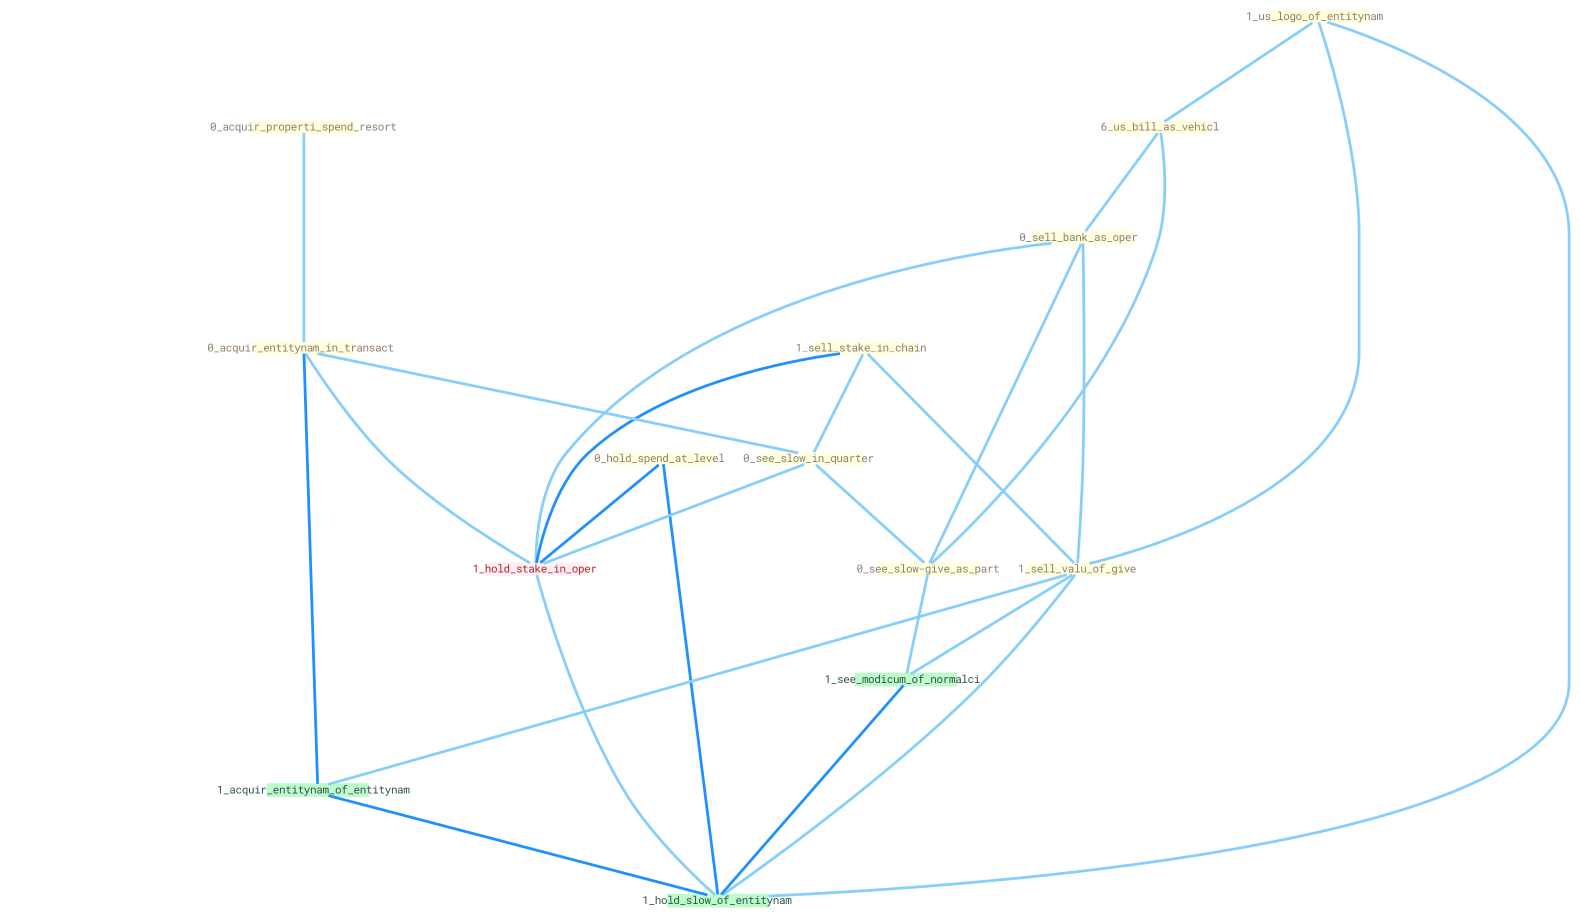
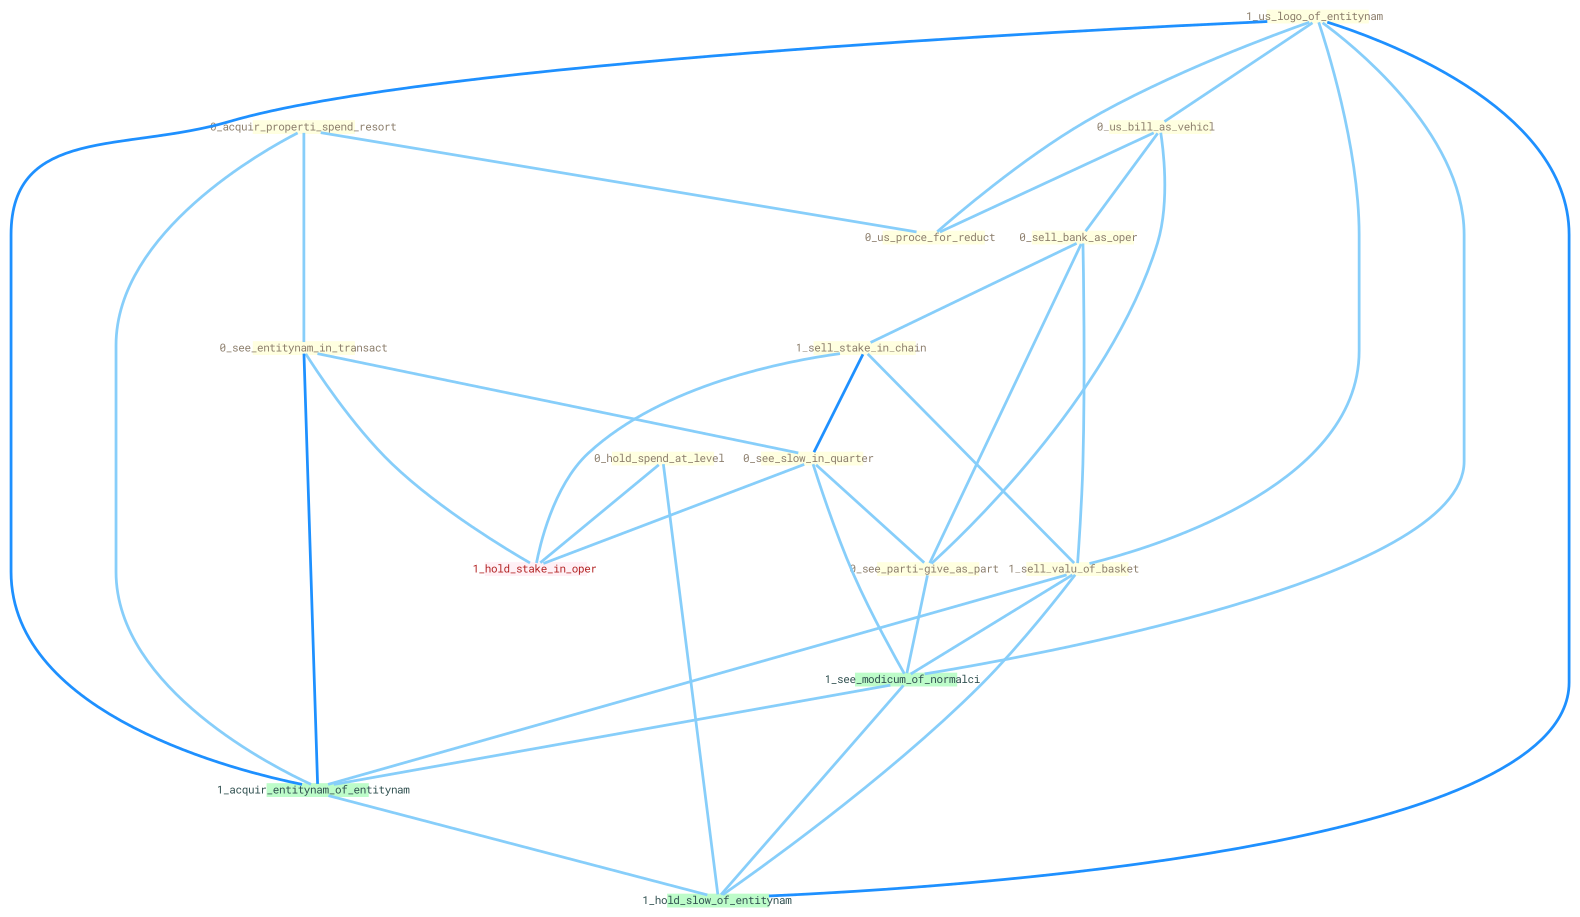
edge "1_us_logo_of_entitynam" -- "1_acquir_entitynam_of_entitynam": added
node "6_us_bill_as_vehicl": label "6_us_bill_as_vehicl" -> "0_us_bill_as_vehicl"
node "0_us_proce_for_reduct": added
edge "0_sell_bank_as_oper" -- "1_hold_stake_in_oper": now "0_sell_bank_as_oper" -- "1_sell_stake_in_chain"
node "0_acquir_entitynam_in_transact": label "0_acquir_entitynam_in_transact" -> "0_see_entitynam_in_transact"
edge "1_sell_stake_in_chain" -- "0_see_slow_in_quarter": color #87cefa -> #1e90ff
edge "1_sell_stake_in_chain" -- "1_hold_stake_in_oper": color #1e90ff -> #87cefa
edge "0_acquir_properti_spend_resort" -- "1_acquir_entitynam_of_entitynam": added
edge "1_us_logo_of_entitynam" -- "1_see_modicum_of_normalci": added
edge "0_hold_spend_at_level" -- "1_hold_stake_in_oper": color #1e90ff -> #87cefa
node "0_see_slow-give_as_part": label "0_see_slow-give_as_part" -> "0_see_parti-give_as_part"
node "1_sell_valu_of_give": label "1_sell_valu_of_give" -> "1_sell_valu_of_basket"
edge "0_see_slow_in_quarter" -- "1_see_modicum_of_normalci": added
edge "0_hold_spend_at_level" -- "1_hold_slow_of_entitynam": color #1e90ff -> #87cefa
edge "1_us_logo_of_entitynam" -- "1_hold_slow_of_entitynam": color #87cefa -> #1e90ff
edge "1_see_modicum_of_normalci" -- "1_acquir_entitynam_of_entitynam": added
edge "1_hold_stake_in_oper" -- "1_hold_slow_of_entitynam": removed
edge "1_see_modicum_of_normalci" -- "1_hold_slow_of_entitynam": color #1e90ff -> #87cefa
edge "1_acquir_entitynam_of_entitynam" -- "1_hold_slow_of_entitynam": color #1e90ff -> #87cefa
